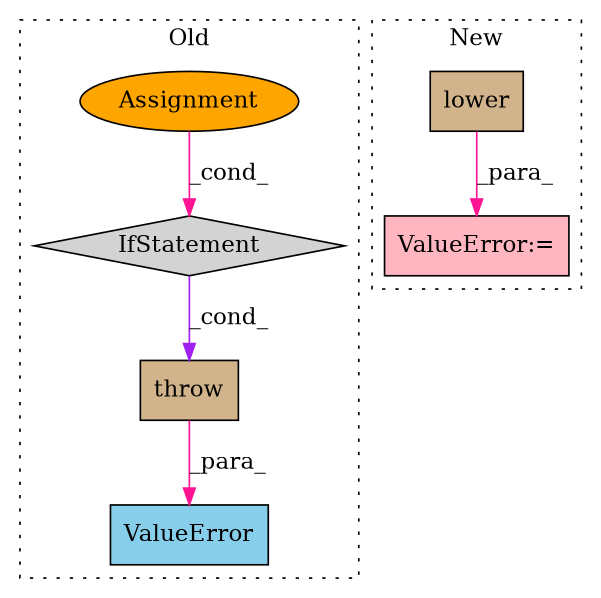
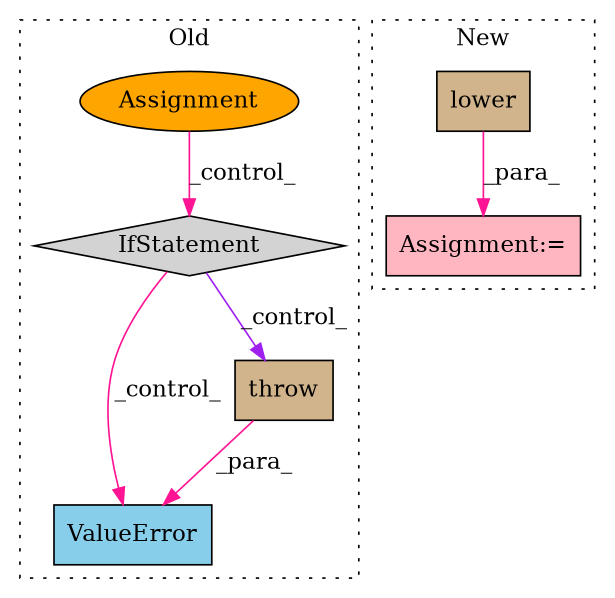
edge "Assignment" -> "IfStatement": label "_cond_" -> "_control_"
node "ValueError:=": label "ValueError:=" -> "Assignment:="
edge "IfStatement" -> "throw": label "_cond_" -> "_control_"
edge "IfStatement" -> "ValueError": added, label "_control_"
